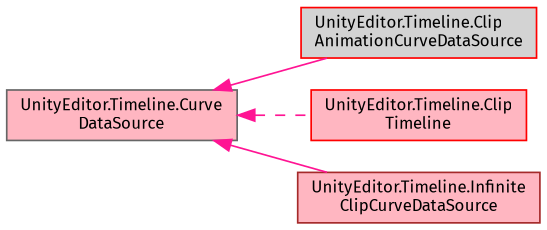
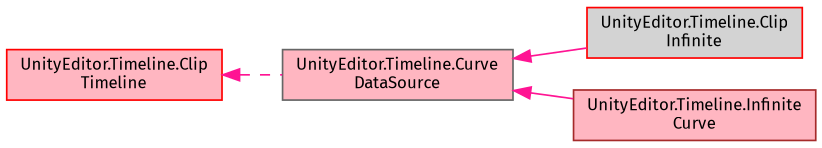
node "UnityEditor.Timeline.Clip AnimationCurveDataSource": label "UnityEditor.Timeline.Clip AnimationCurveDataSource" -> "UnityEditor.Timeline.Clip Infinite"
edge "UnityEditor.Timeline.Clip Timeline" -> "UnityEditor.Timeline.Curve DataSource": reversed
node "UnityEditor.Timeline.Infinite ClipCurveDataSource": label "UnityEditor.Timeline.Infinite ClipCurveDataSource" -> "UnityEditor.Timeline.Infinite Curve"
